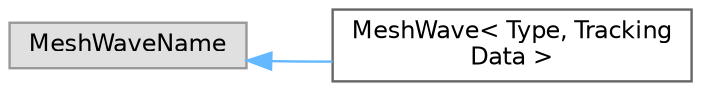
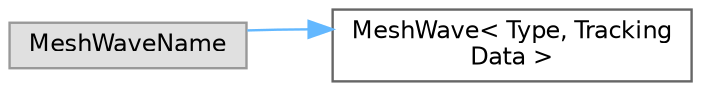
edge "MeshWave< Type, Tracking Data >" -> "MeshWaveName": reversed
